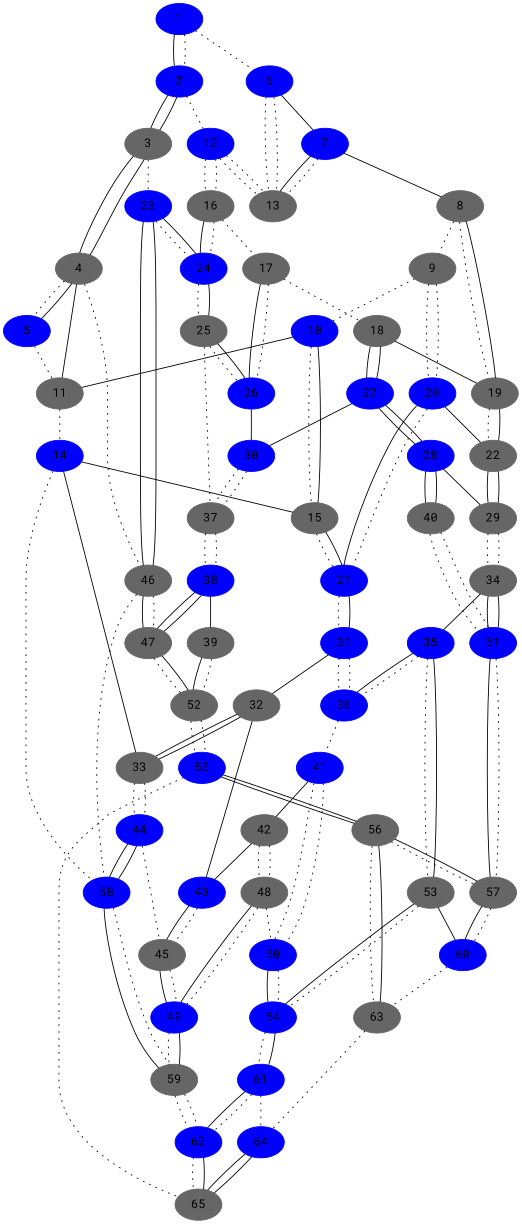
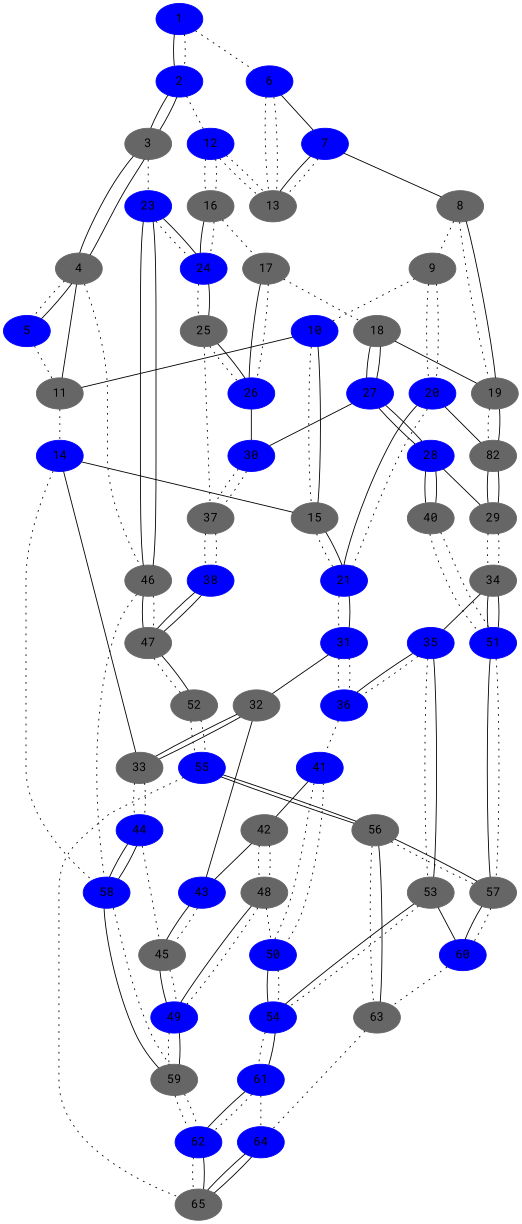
node "22": label "22" -> "82"
node "39": removed
